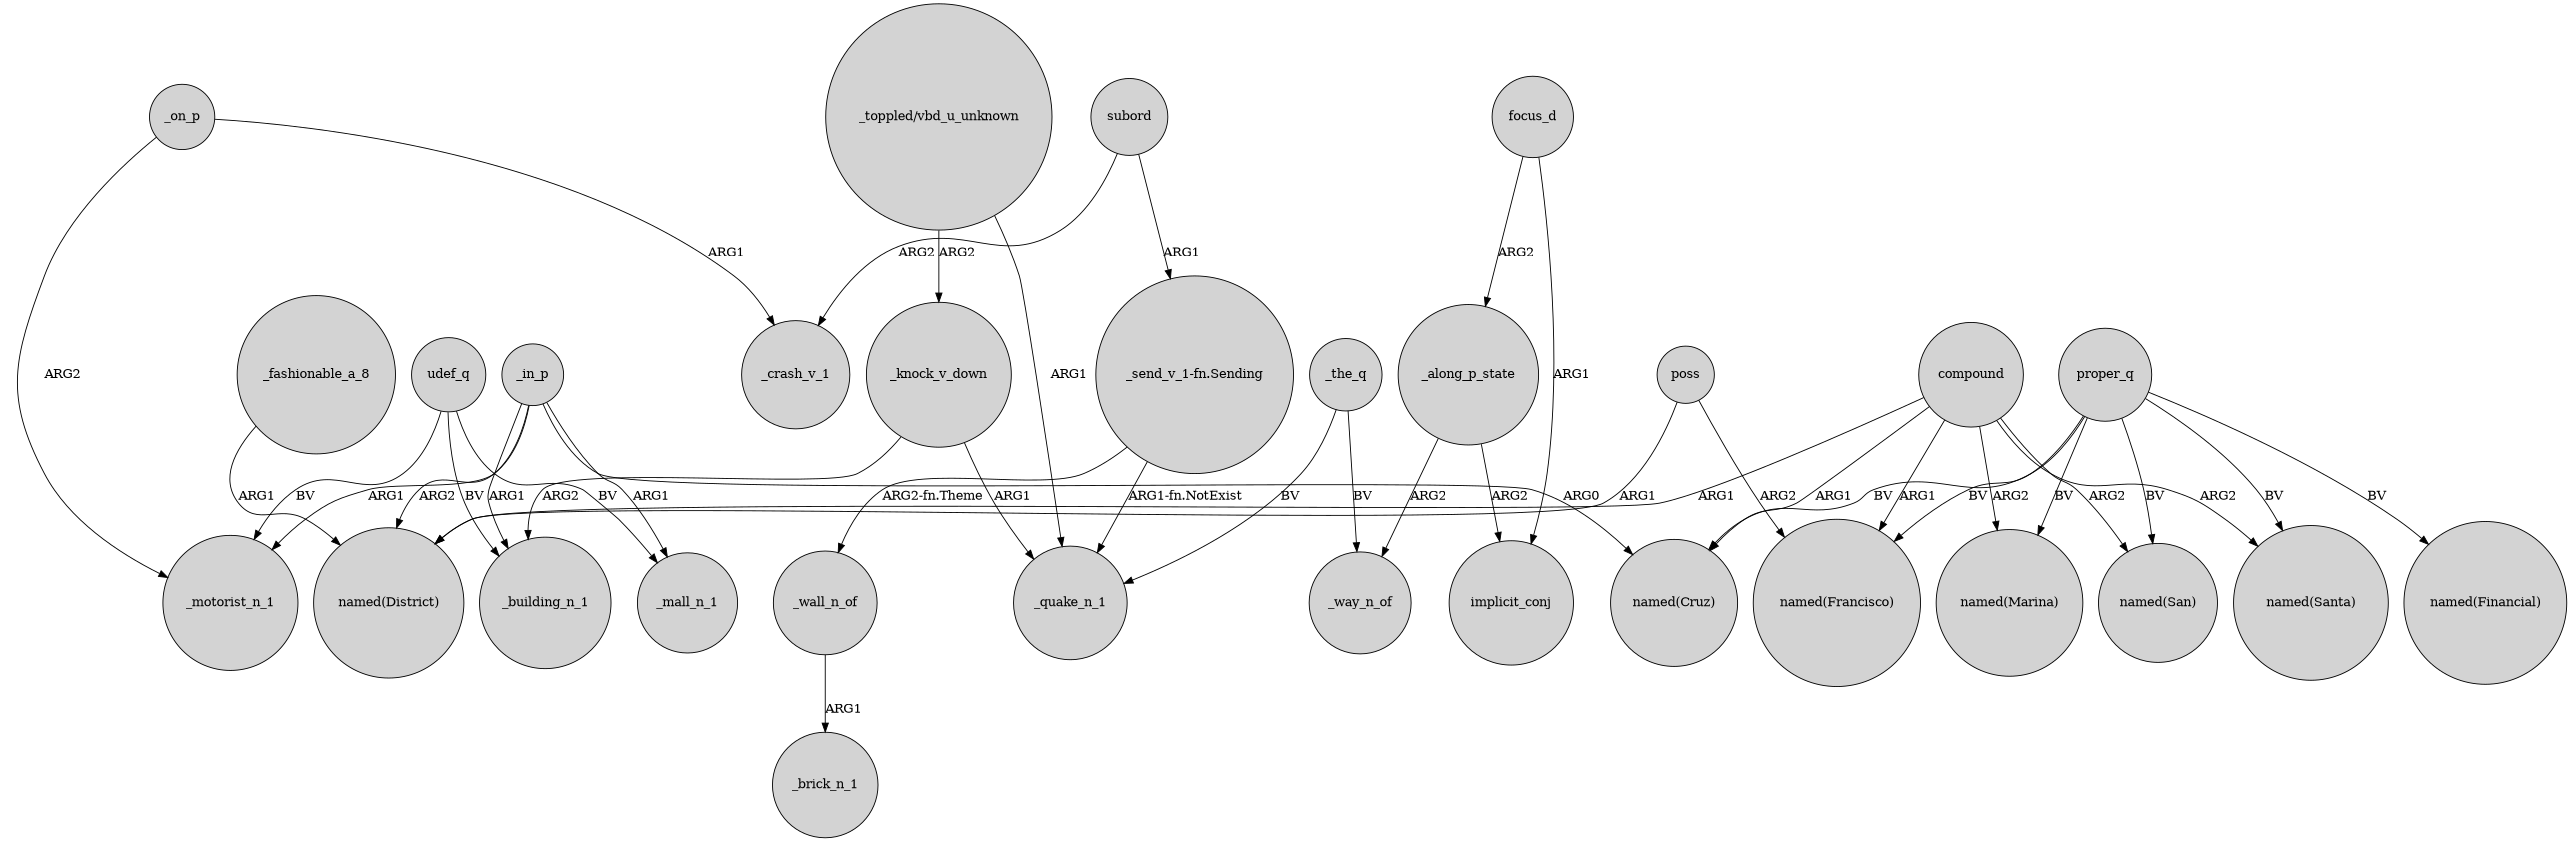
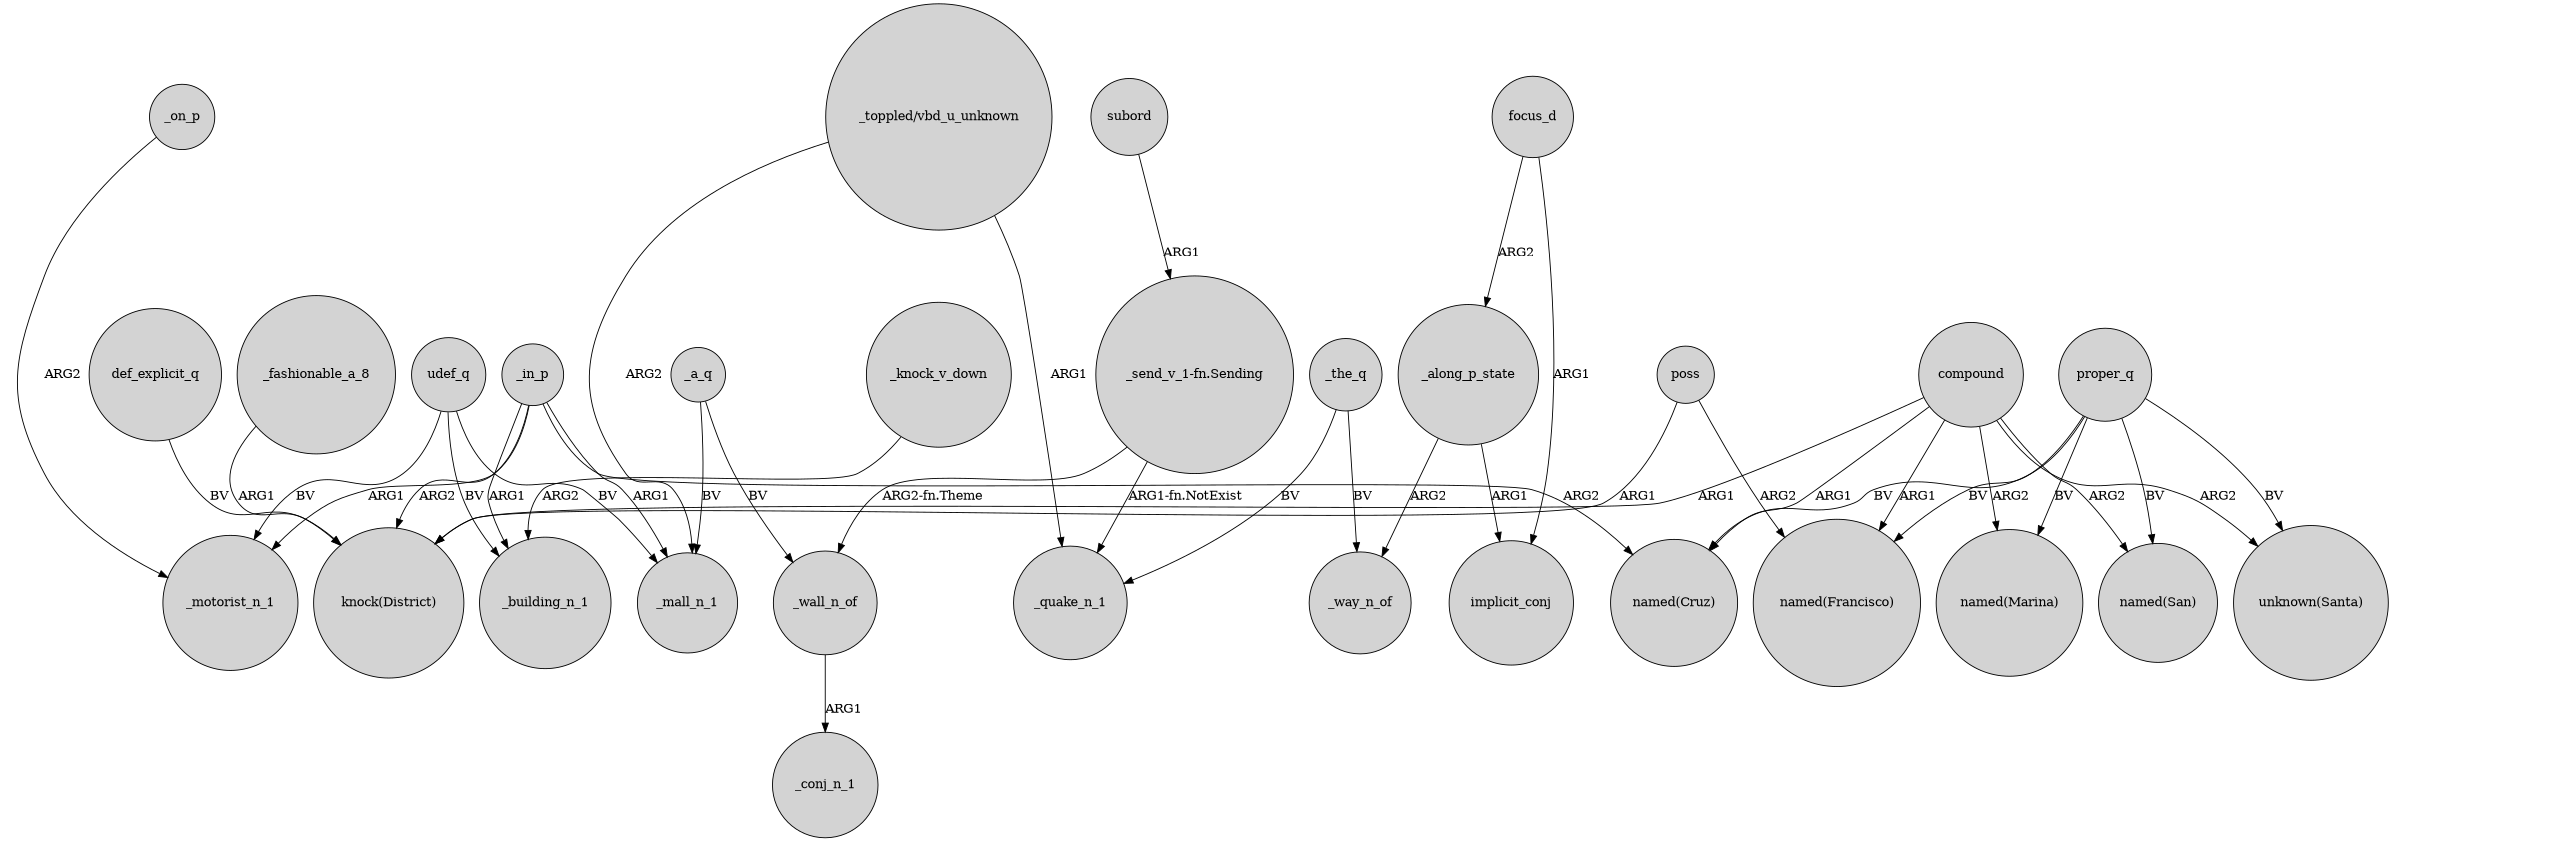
edge "_toppled/vbd_u_unknown" -> "_knock_v_down": now "_toppled/vbd_u_unknown" -> "_mall_n_1"
node "def_explicit_q": added
node "_a_q": added
node "_crash_v_1": removed
edge "_along_p_state" -> "implicit_conj": label "ARG2" -> "ARG1"
edge "_in_p" -> "named(Cruz)": label "ARG0" -> "ARG2"
edge "_knock_v_down" -> "_quake_n_1": removed, label "ARG1"
node "named(District)": label "named(District)" -> "knock(District)"
node "named(Santa)": label "named(Santa)" -> "unknown(Santa)"
node "named(Financial)": removed
node "_brick_n_1": label "_brick_n_1" -> "_conj_n_1"
